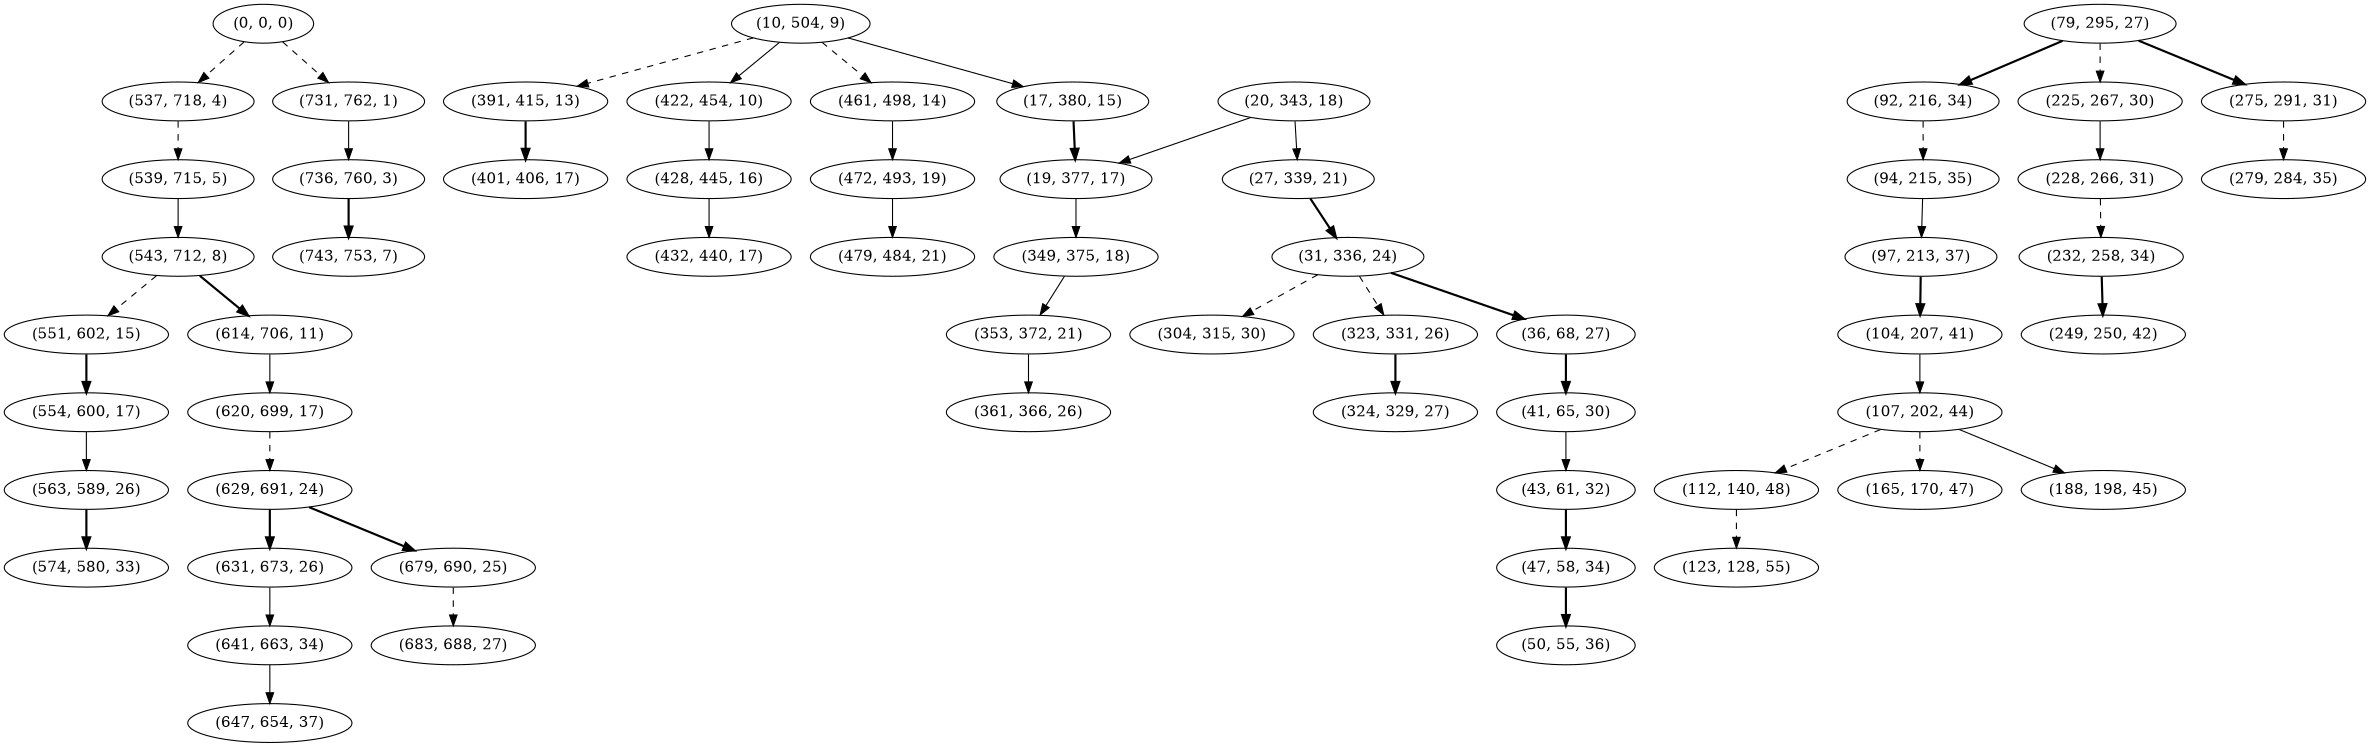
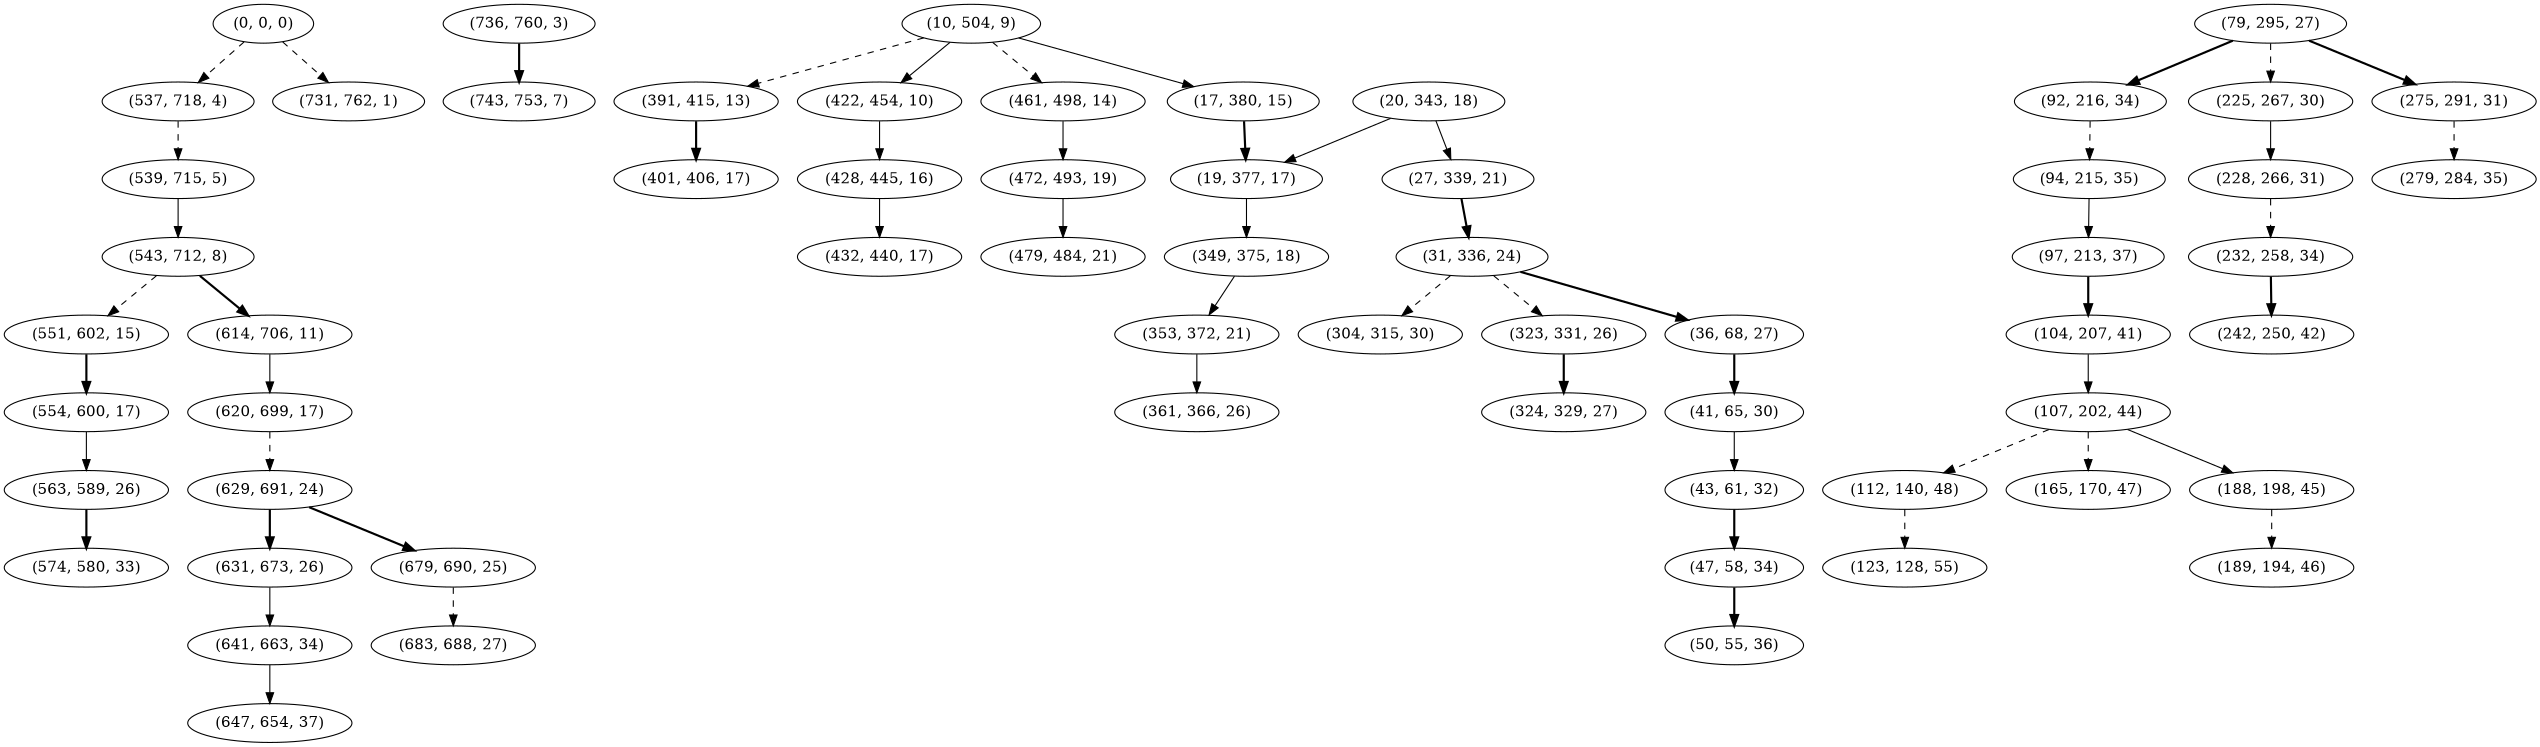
edge "(731, 762, 1)" -> "(736, 760, 3)": removed
node "(249, 250, 42)": label "(249, 250, 42)" -> "(242, 250, 42)"
node "(189, 194, 46)": added
